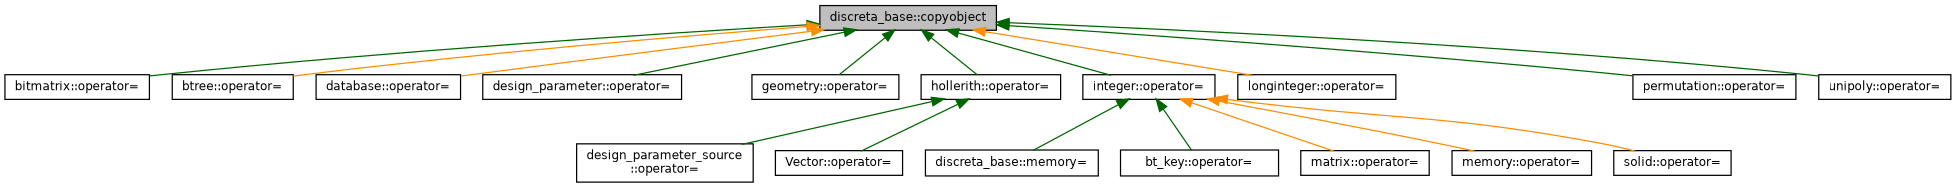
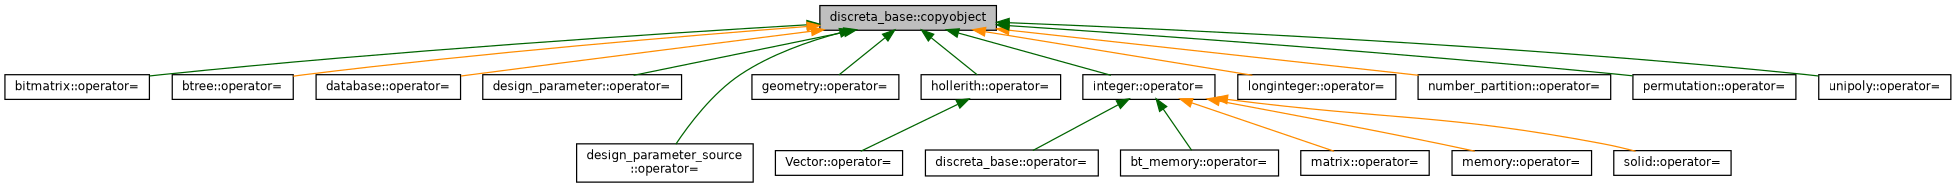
node "number_partition::operator=": added
edge "design_parameter_source ::operator=" -> "hollerith::operator=": now "design_parameter_source ::operator=" -> "discreta_base::copyobject"
node "discreta_base::memory=": label "discreta_base::memory=" -> "discreta_base::operator="
node "bt_key::operator=": label "bt_key::operator=" -> "bt_memory::operator="
